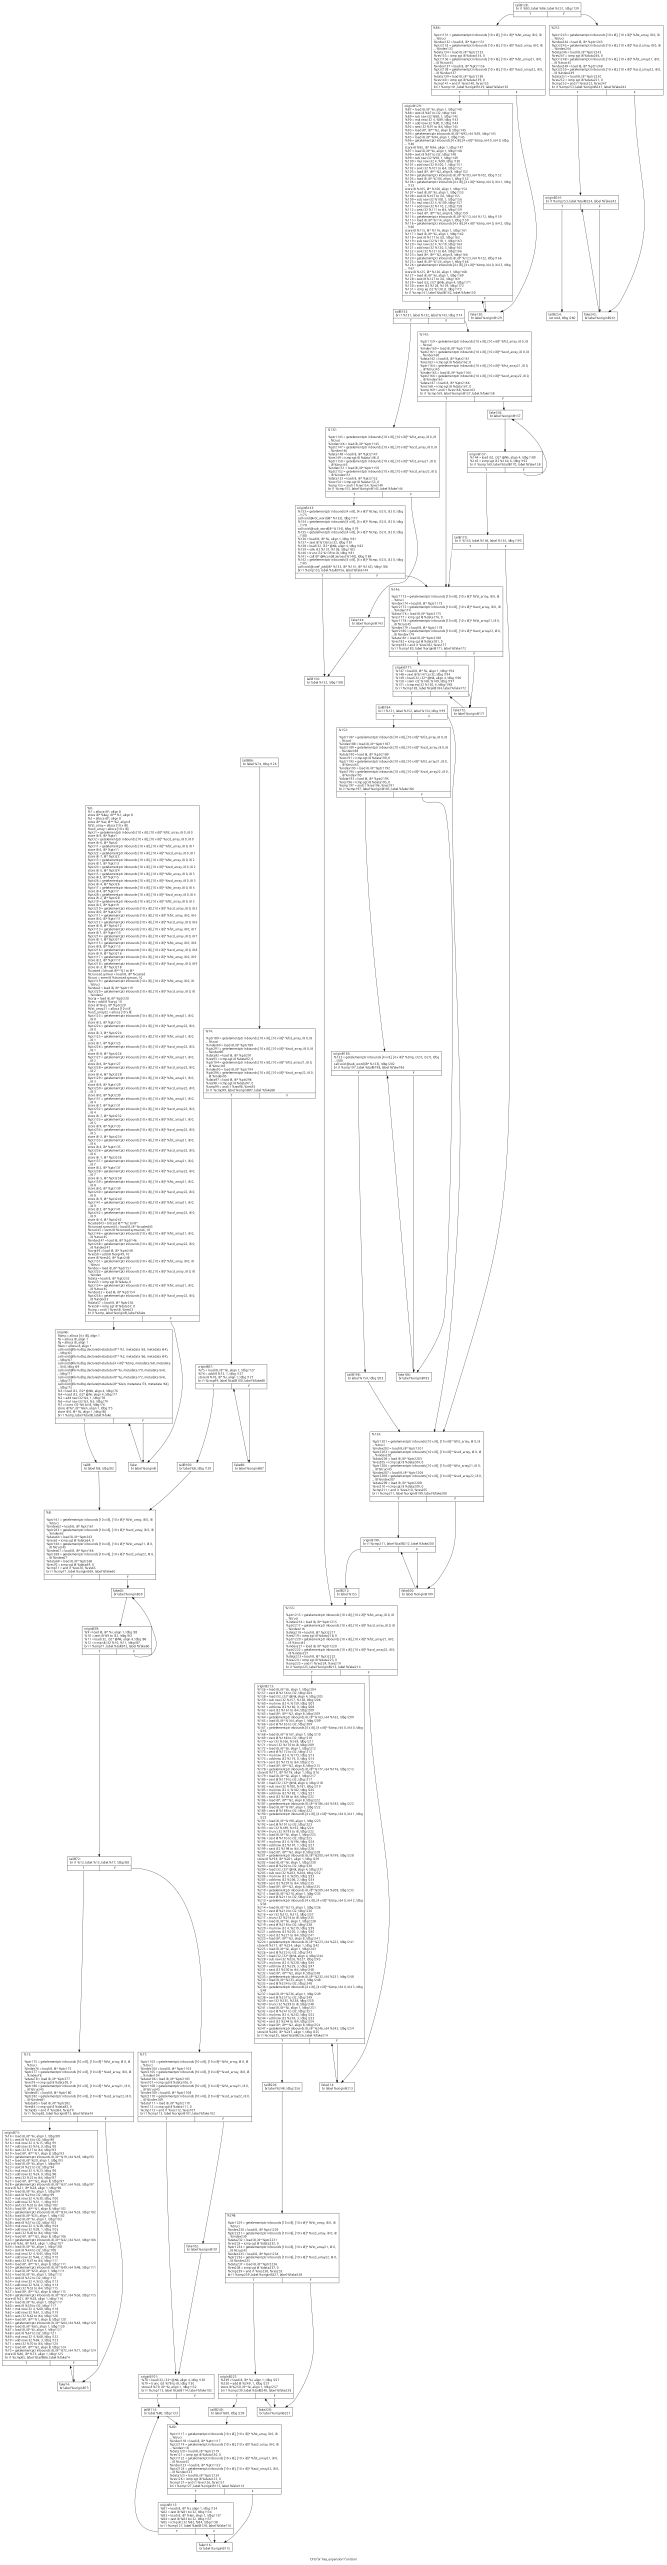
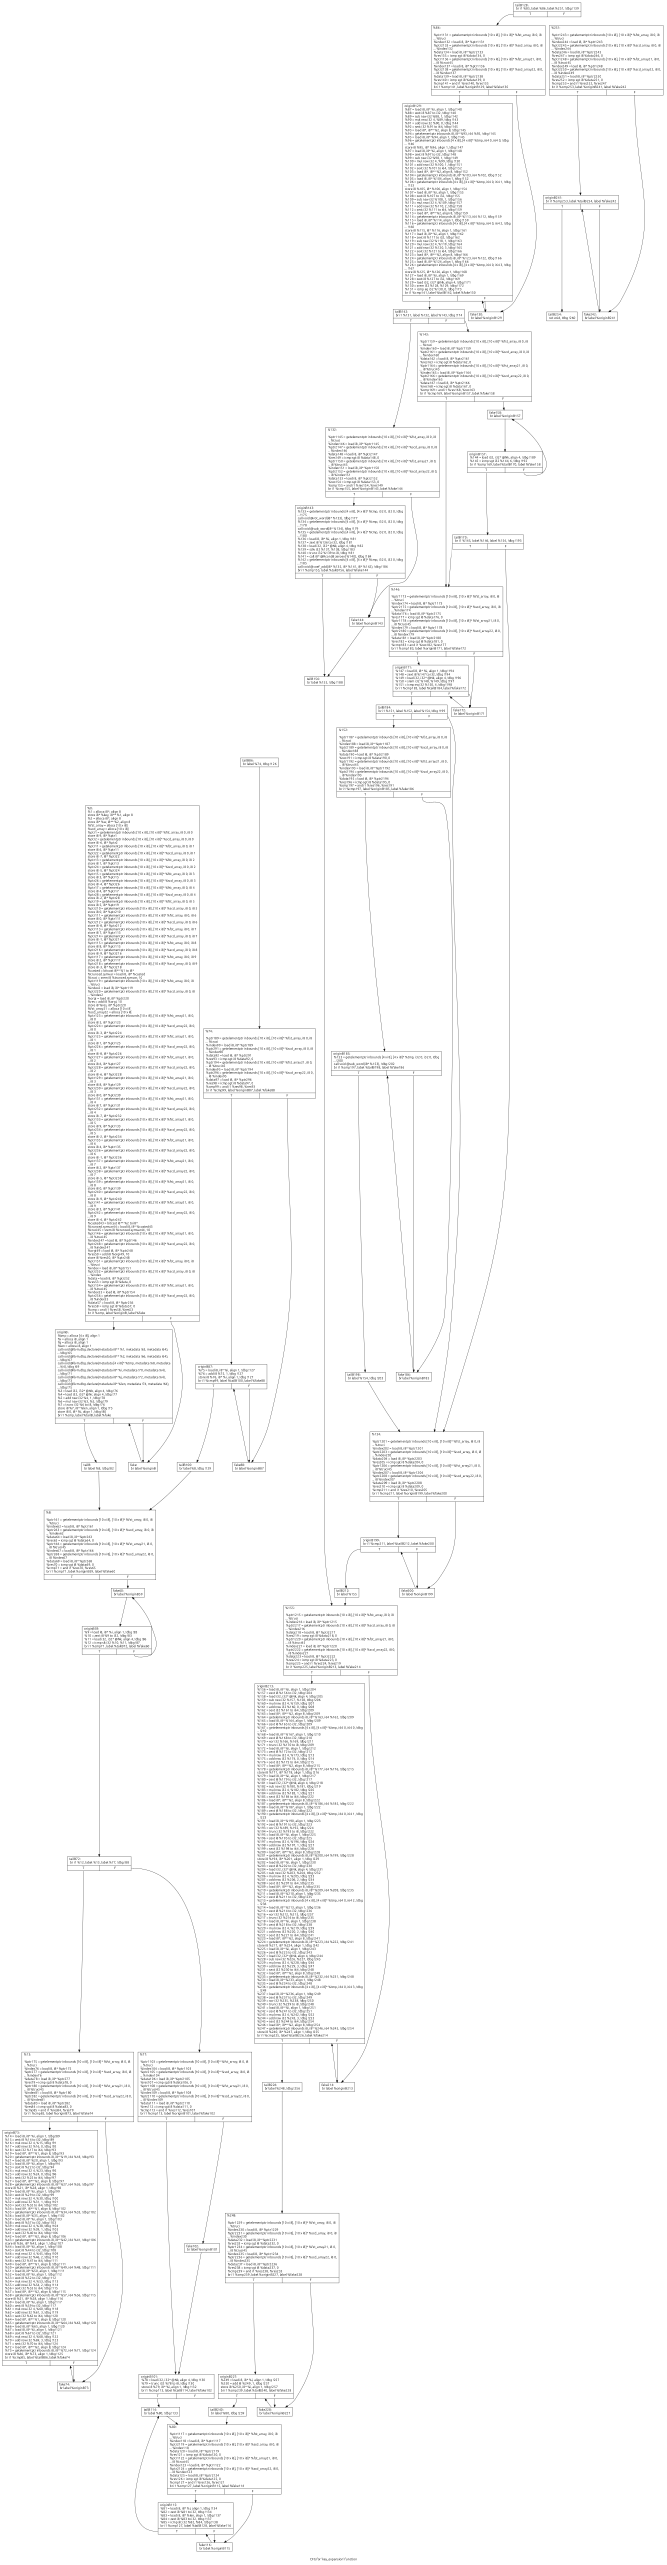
edge "tailB128:" -> "%251:": removed
edge "originB143:" -> "%146:": now "originB143:" -> "fake144:"
edge "%74:" -> "fake88:": added
